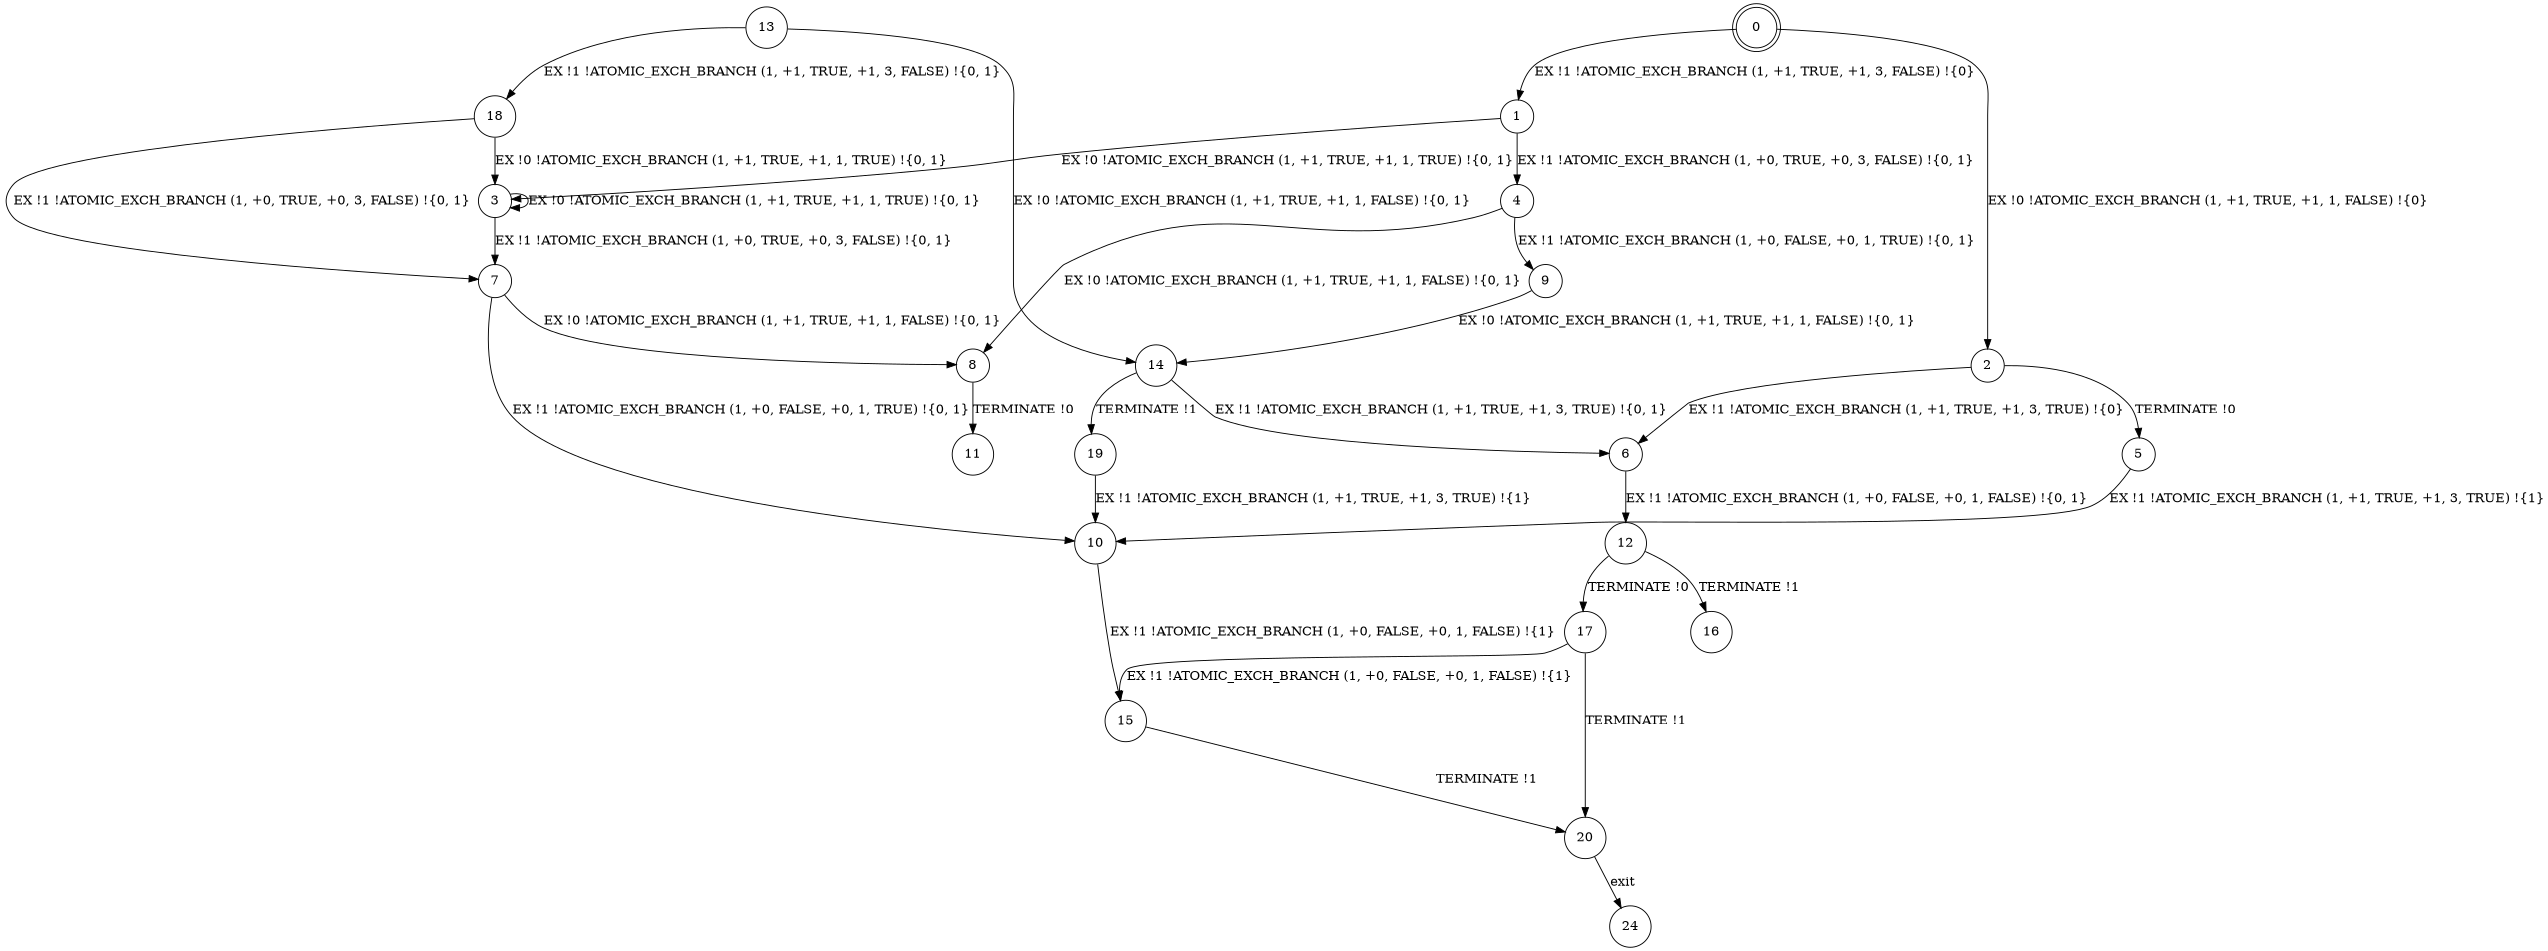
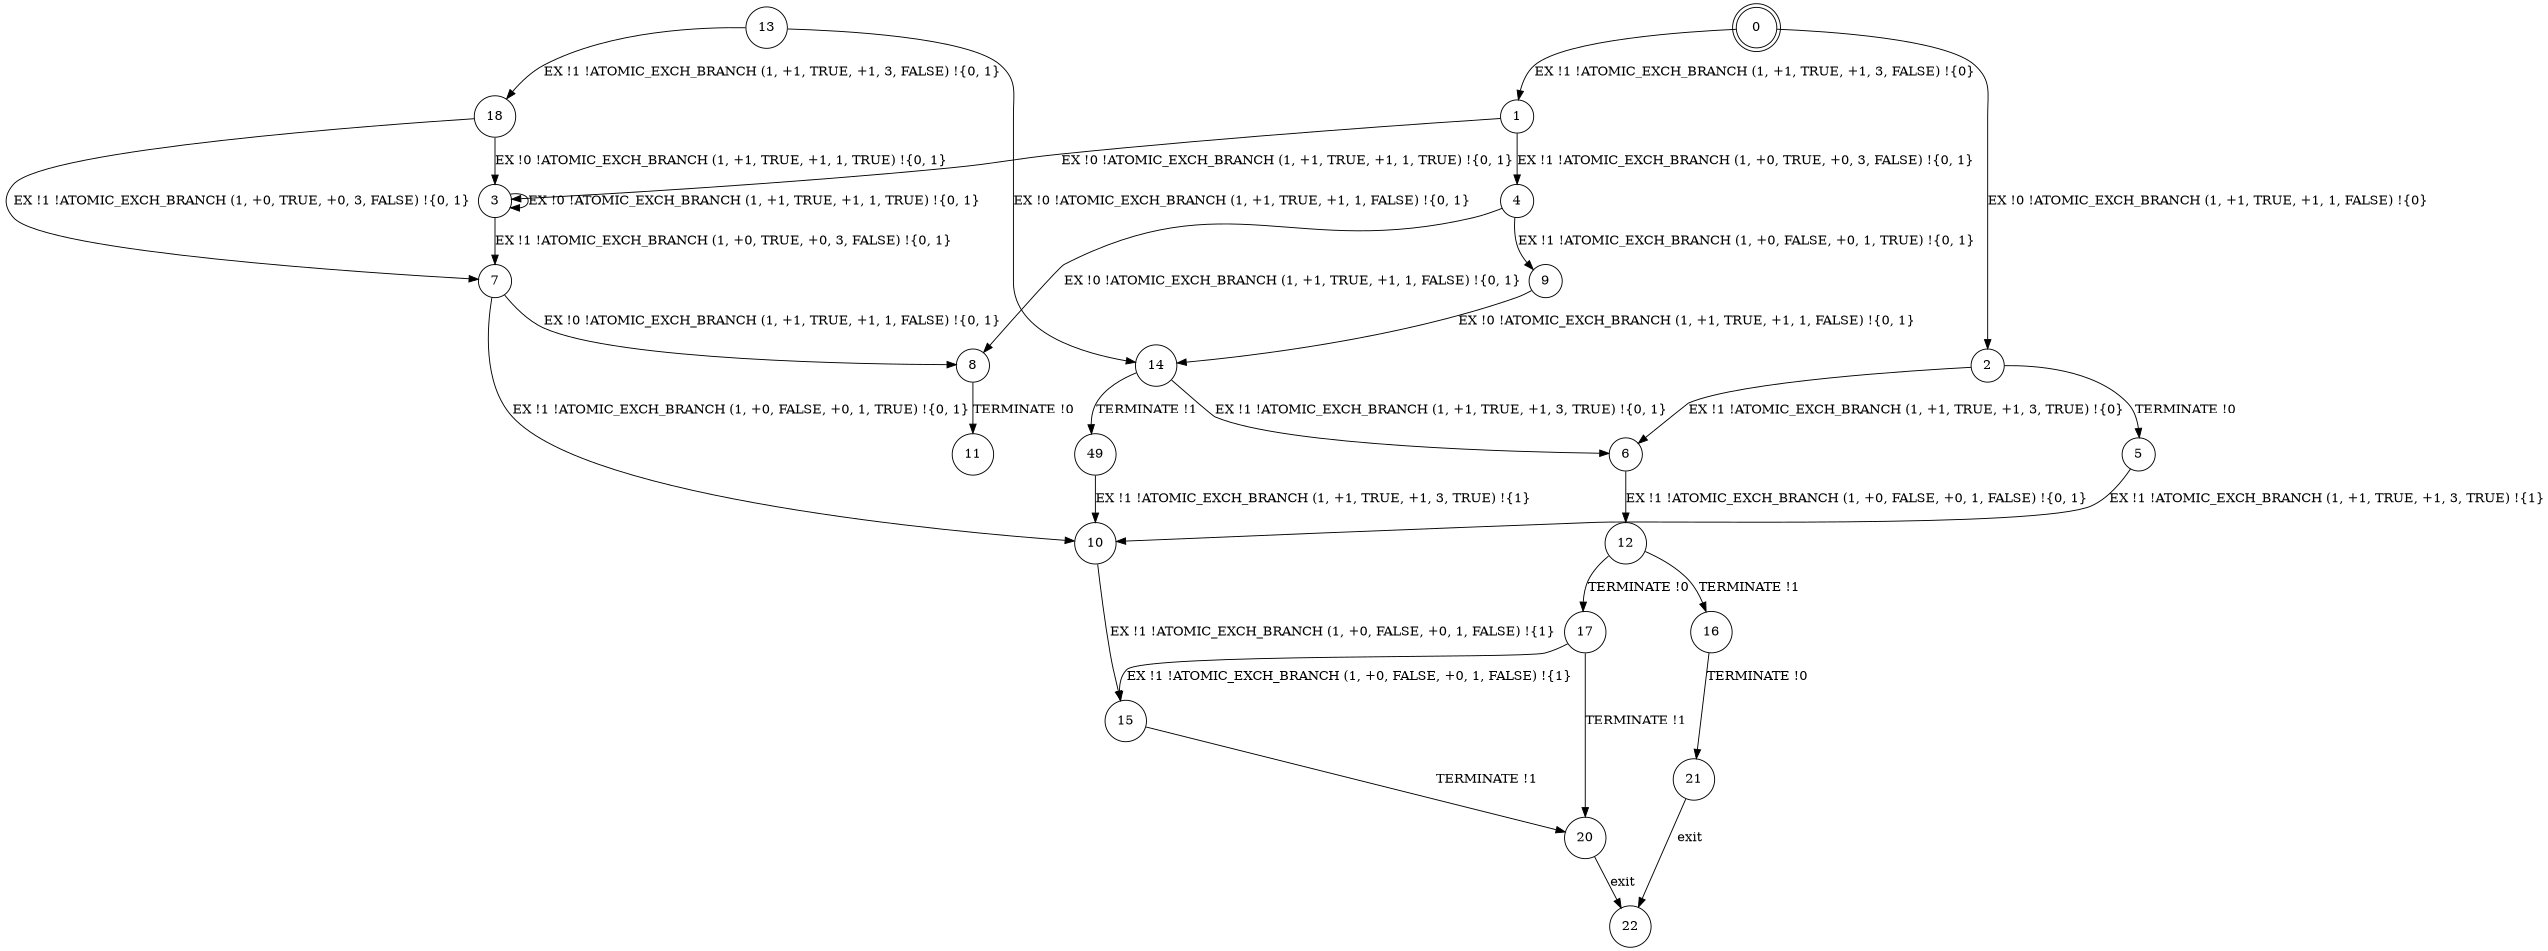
node "19": label "19" -> "49"
node "21": added
node "24": label "24" -> "22"
